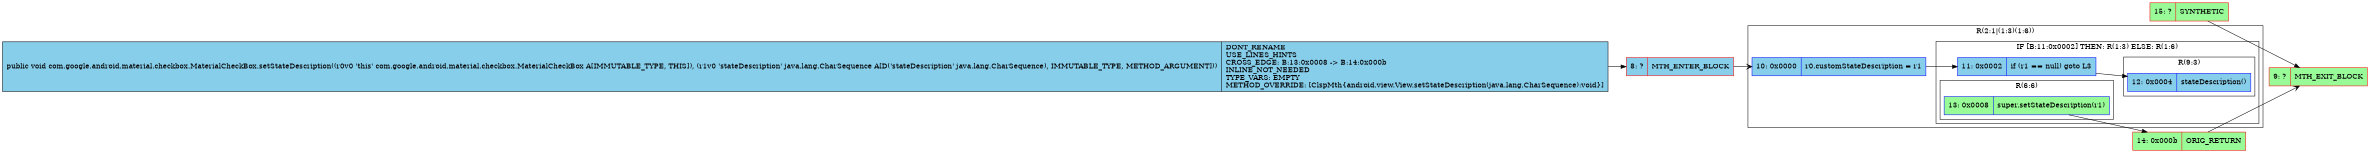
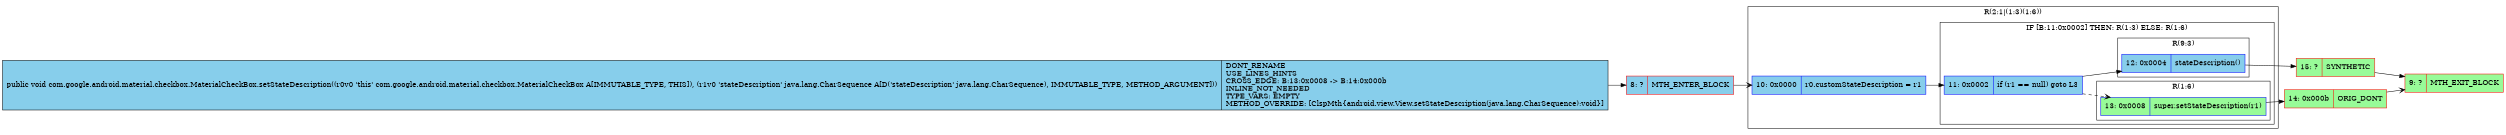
edge "12: 0x0004" -> "15: ?": added
cluster "R(6:6)": label "R(6:6)" -> "R(1:6)"
edge "11: 0x0002" -> "13: 0x0008": added
node "14: 0x000b": text "ORIG_RETURN" -> "ORIG_DONT"
